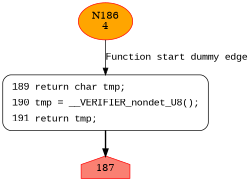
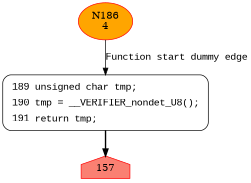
node "189": text "return char tmp;" -> "unsigned char tmp;"
node "187": label "187" -> "157"
